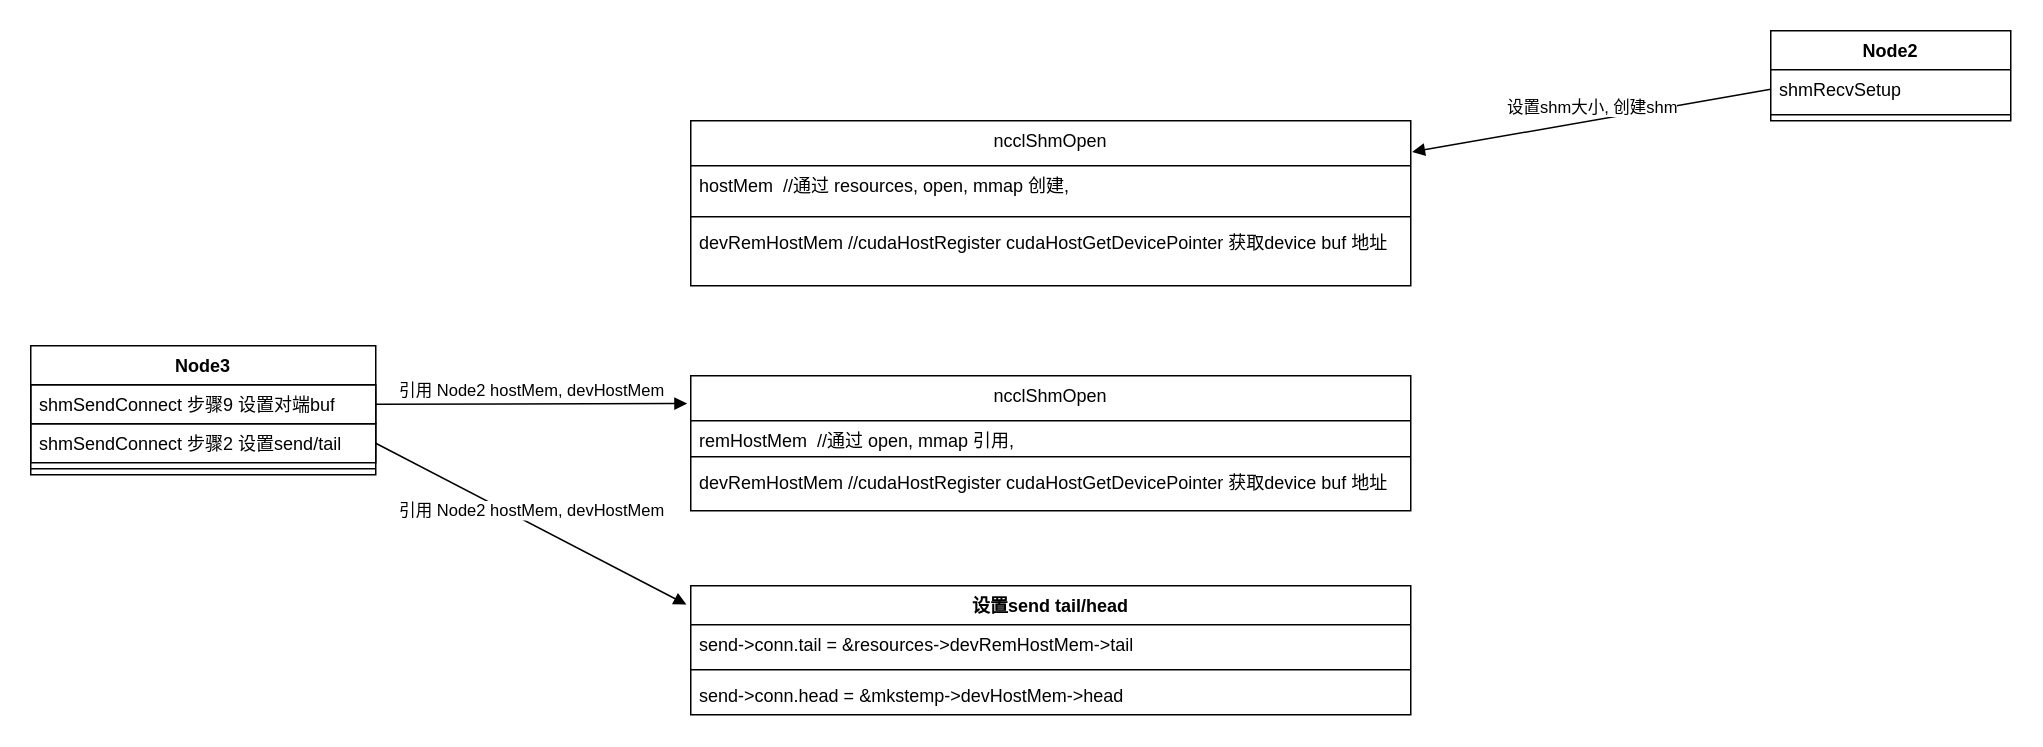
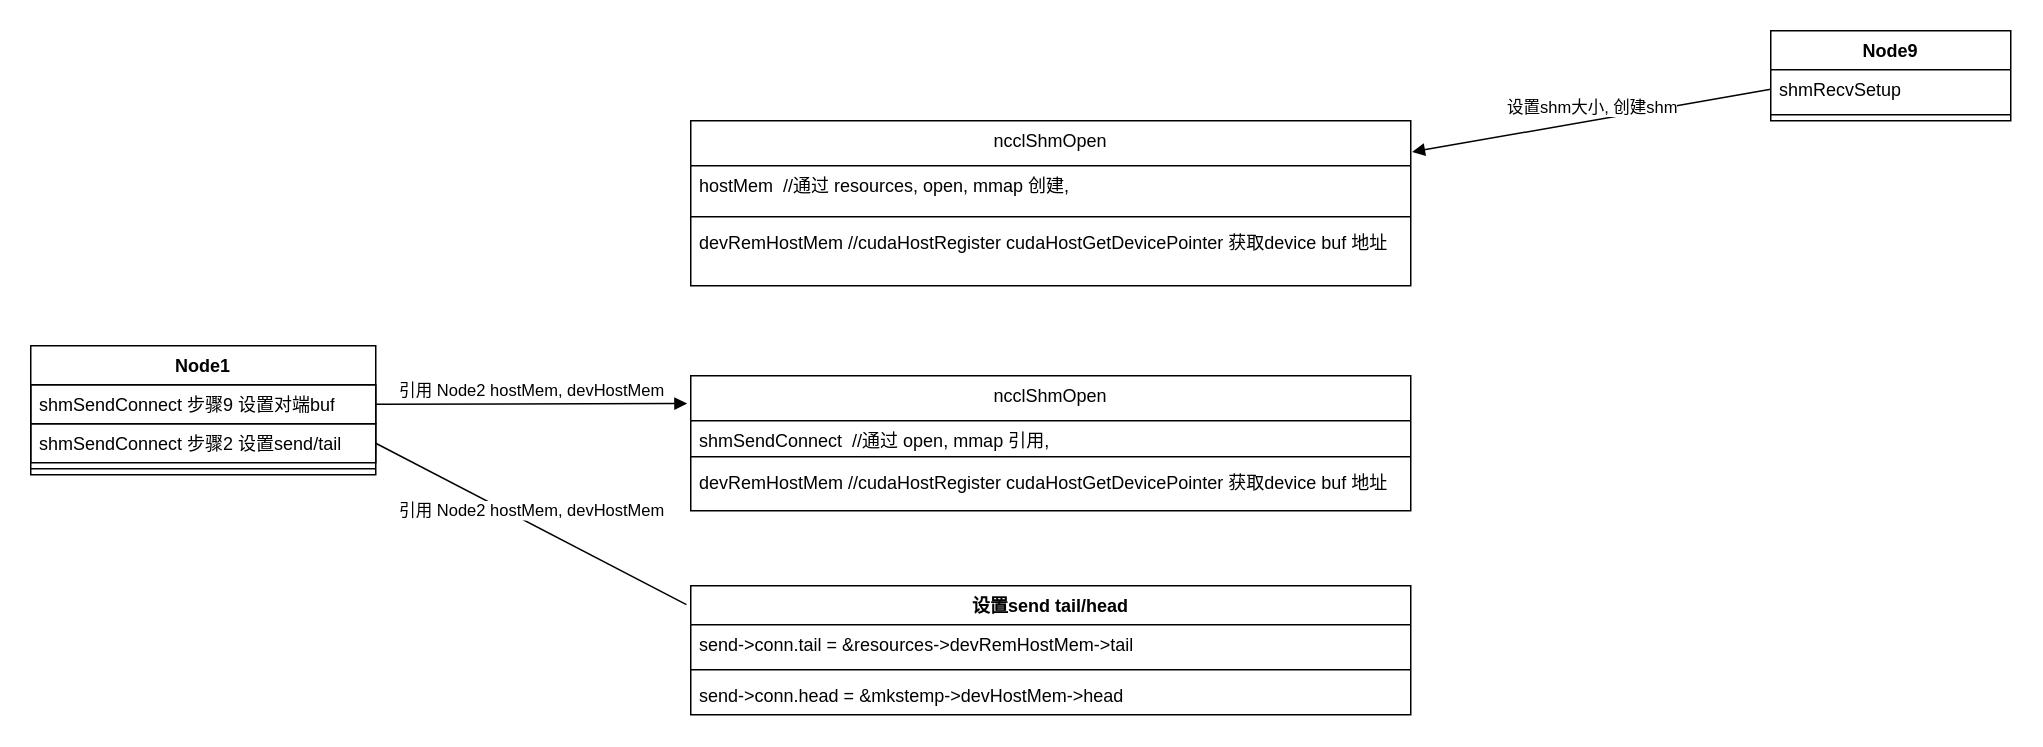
node "Node2": label "Node2" -> "Node9"
node "Node3": label "Node3" -> "Node1"
node "remHostMem //通过 open, mmap 引用,": label "remHostMem //通过 open, mmap 引用," -> "shmSendConnect //通过 open, mmap 引用,"
edge "shmSendConnect 步骤2 设置send/tail" -> "设置send tail/head": arrowhead block -> none
